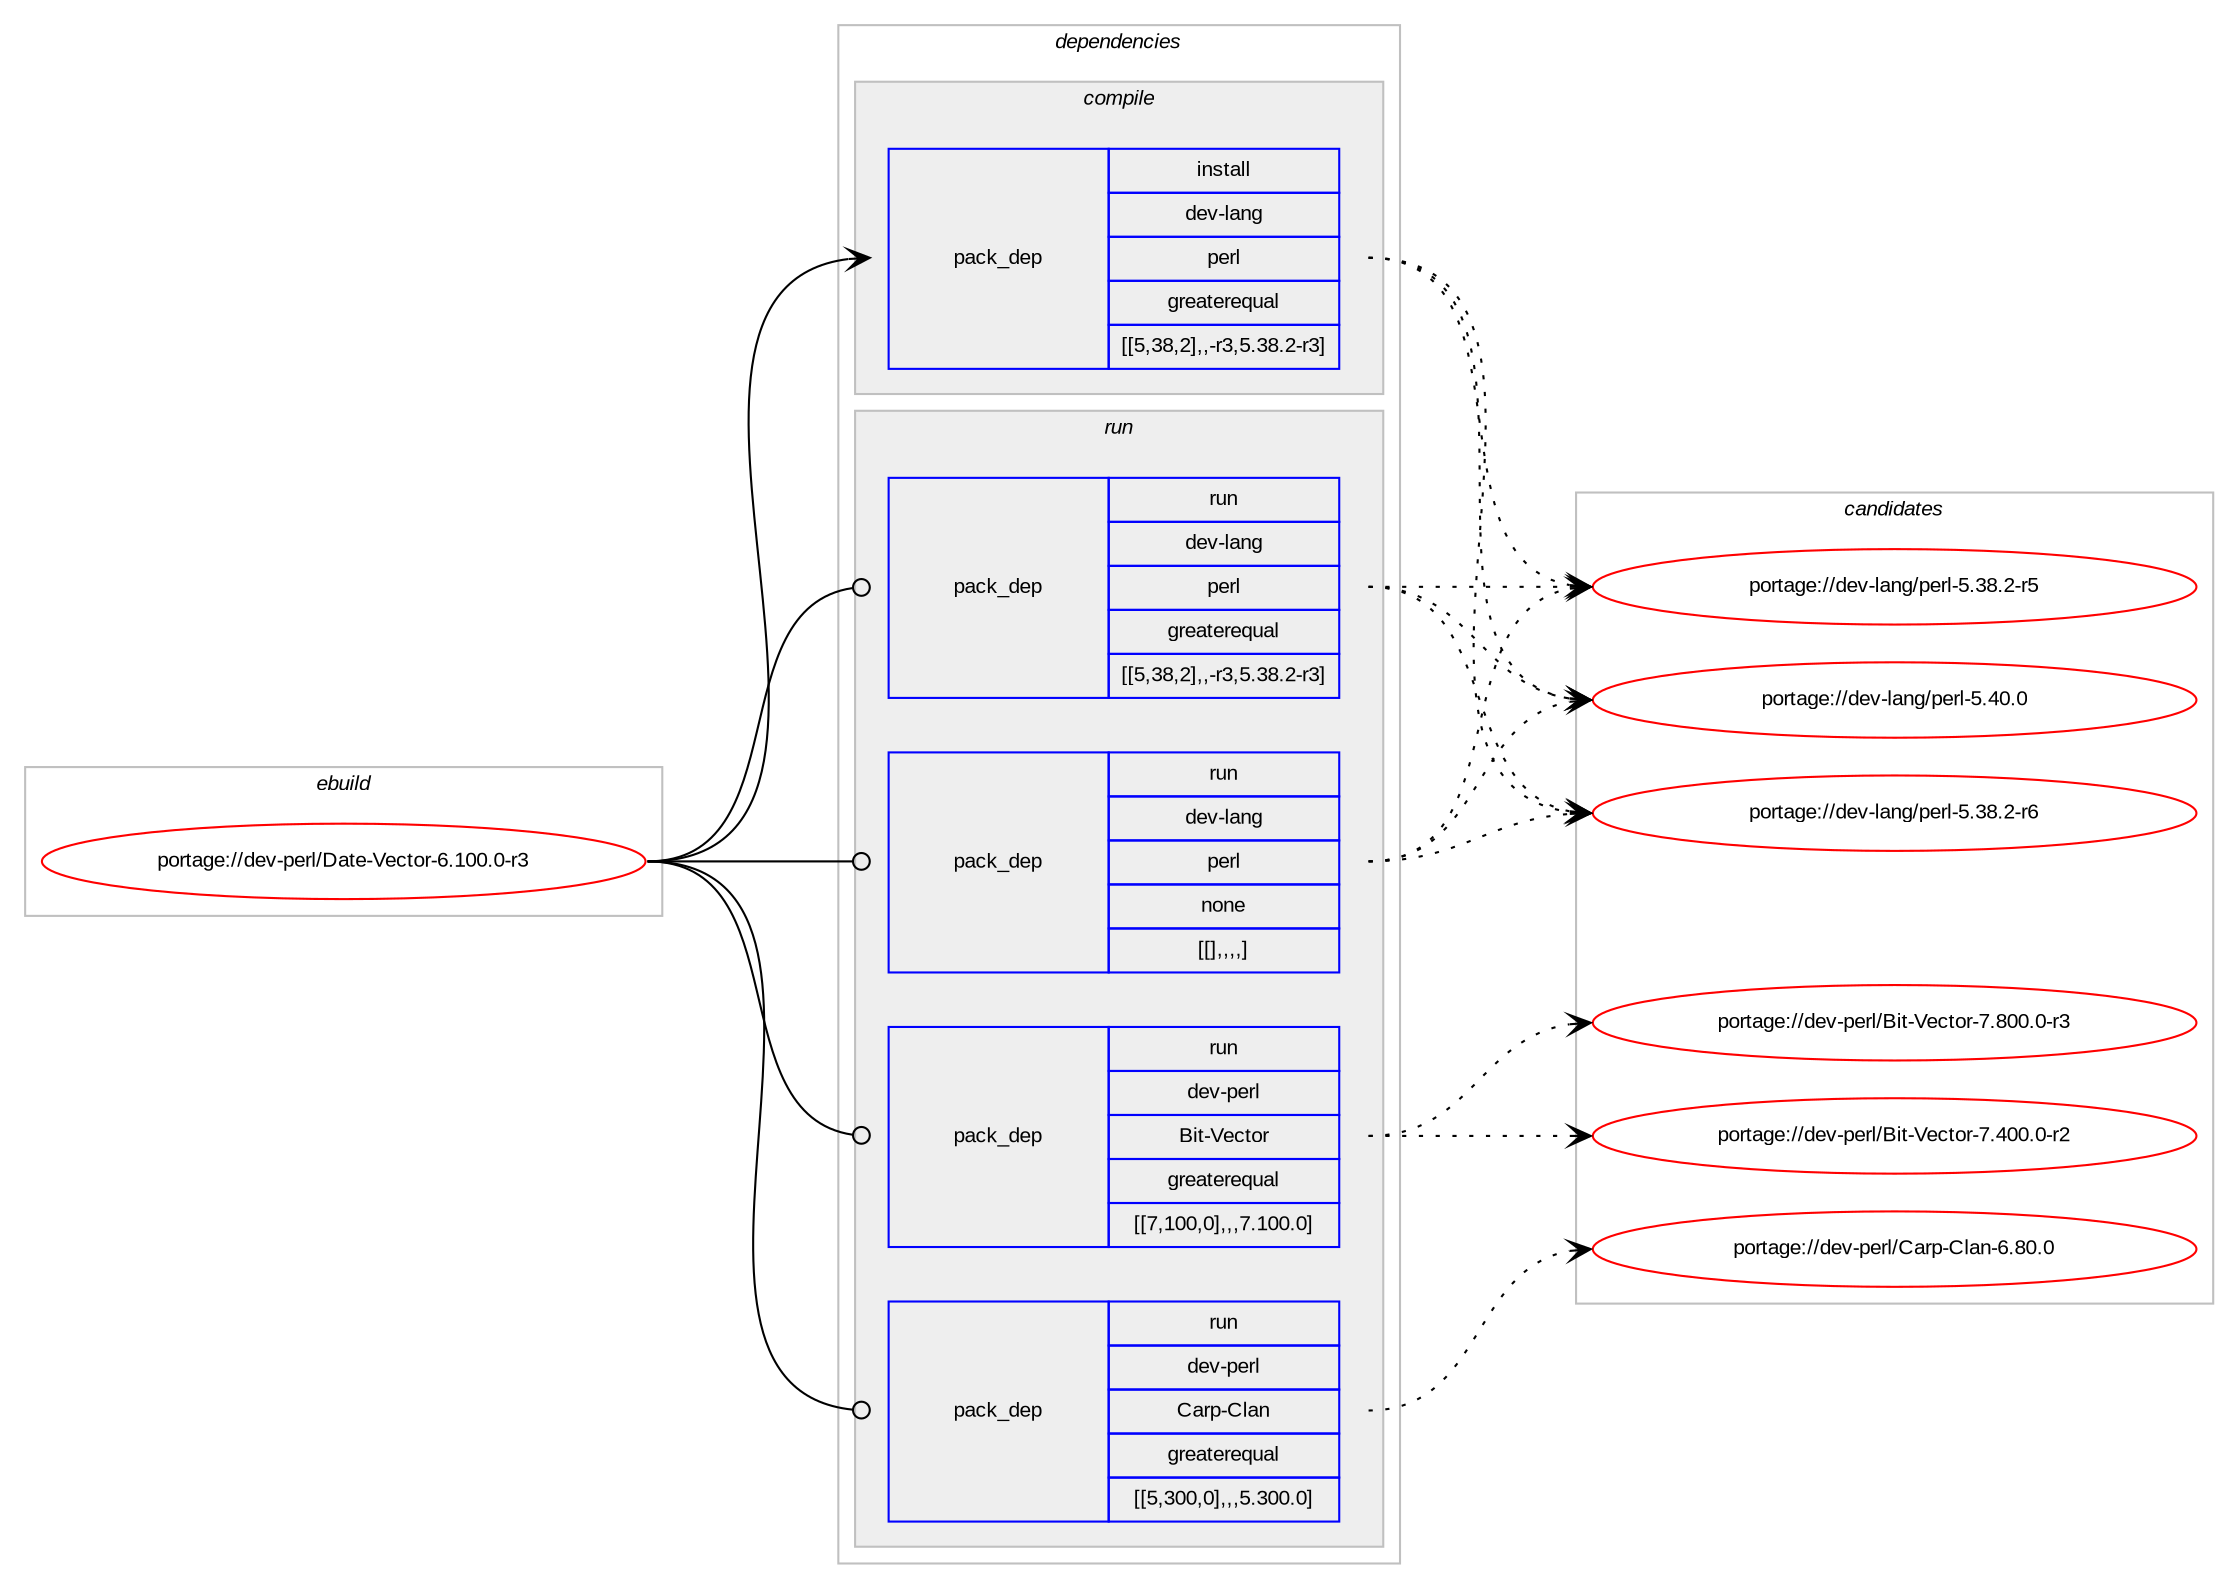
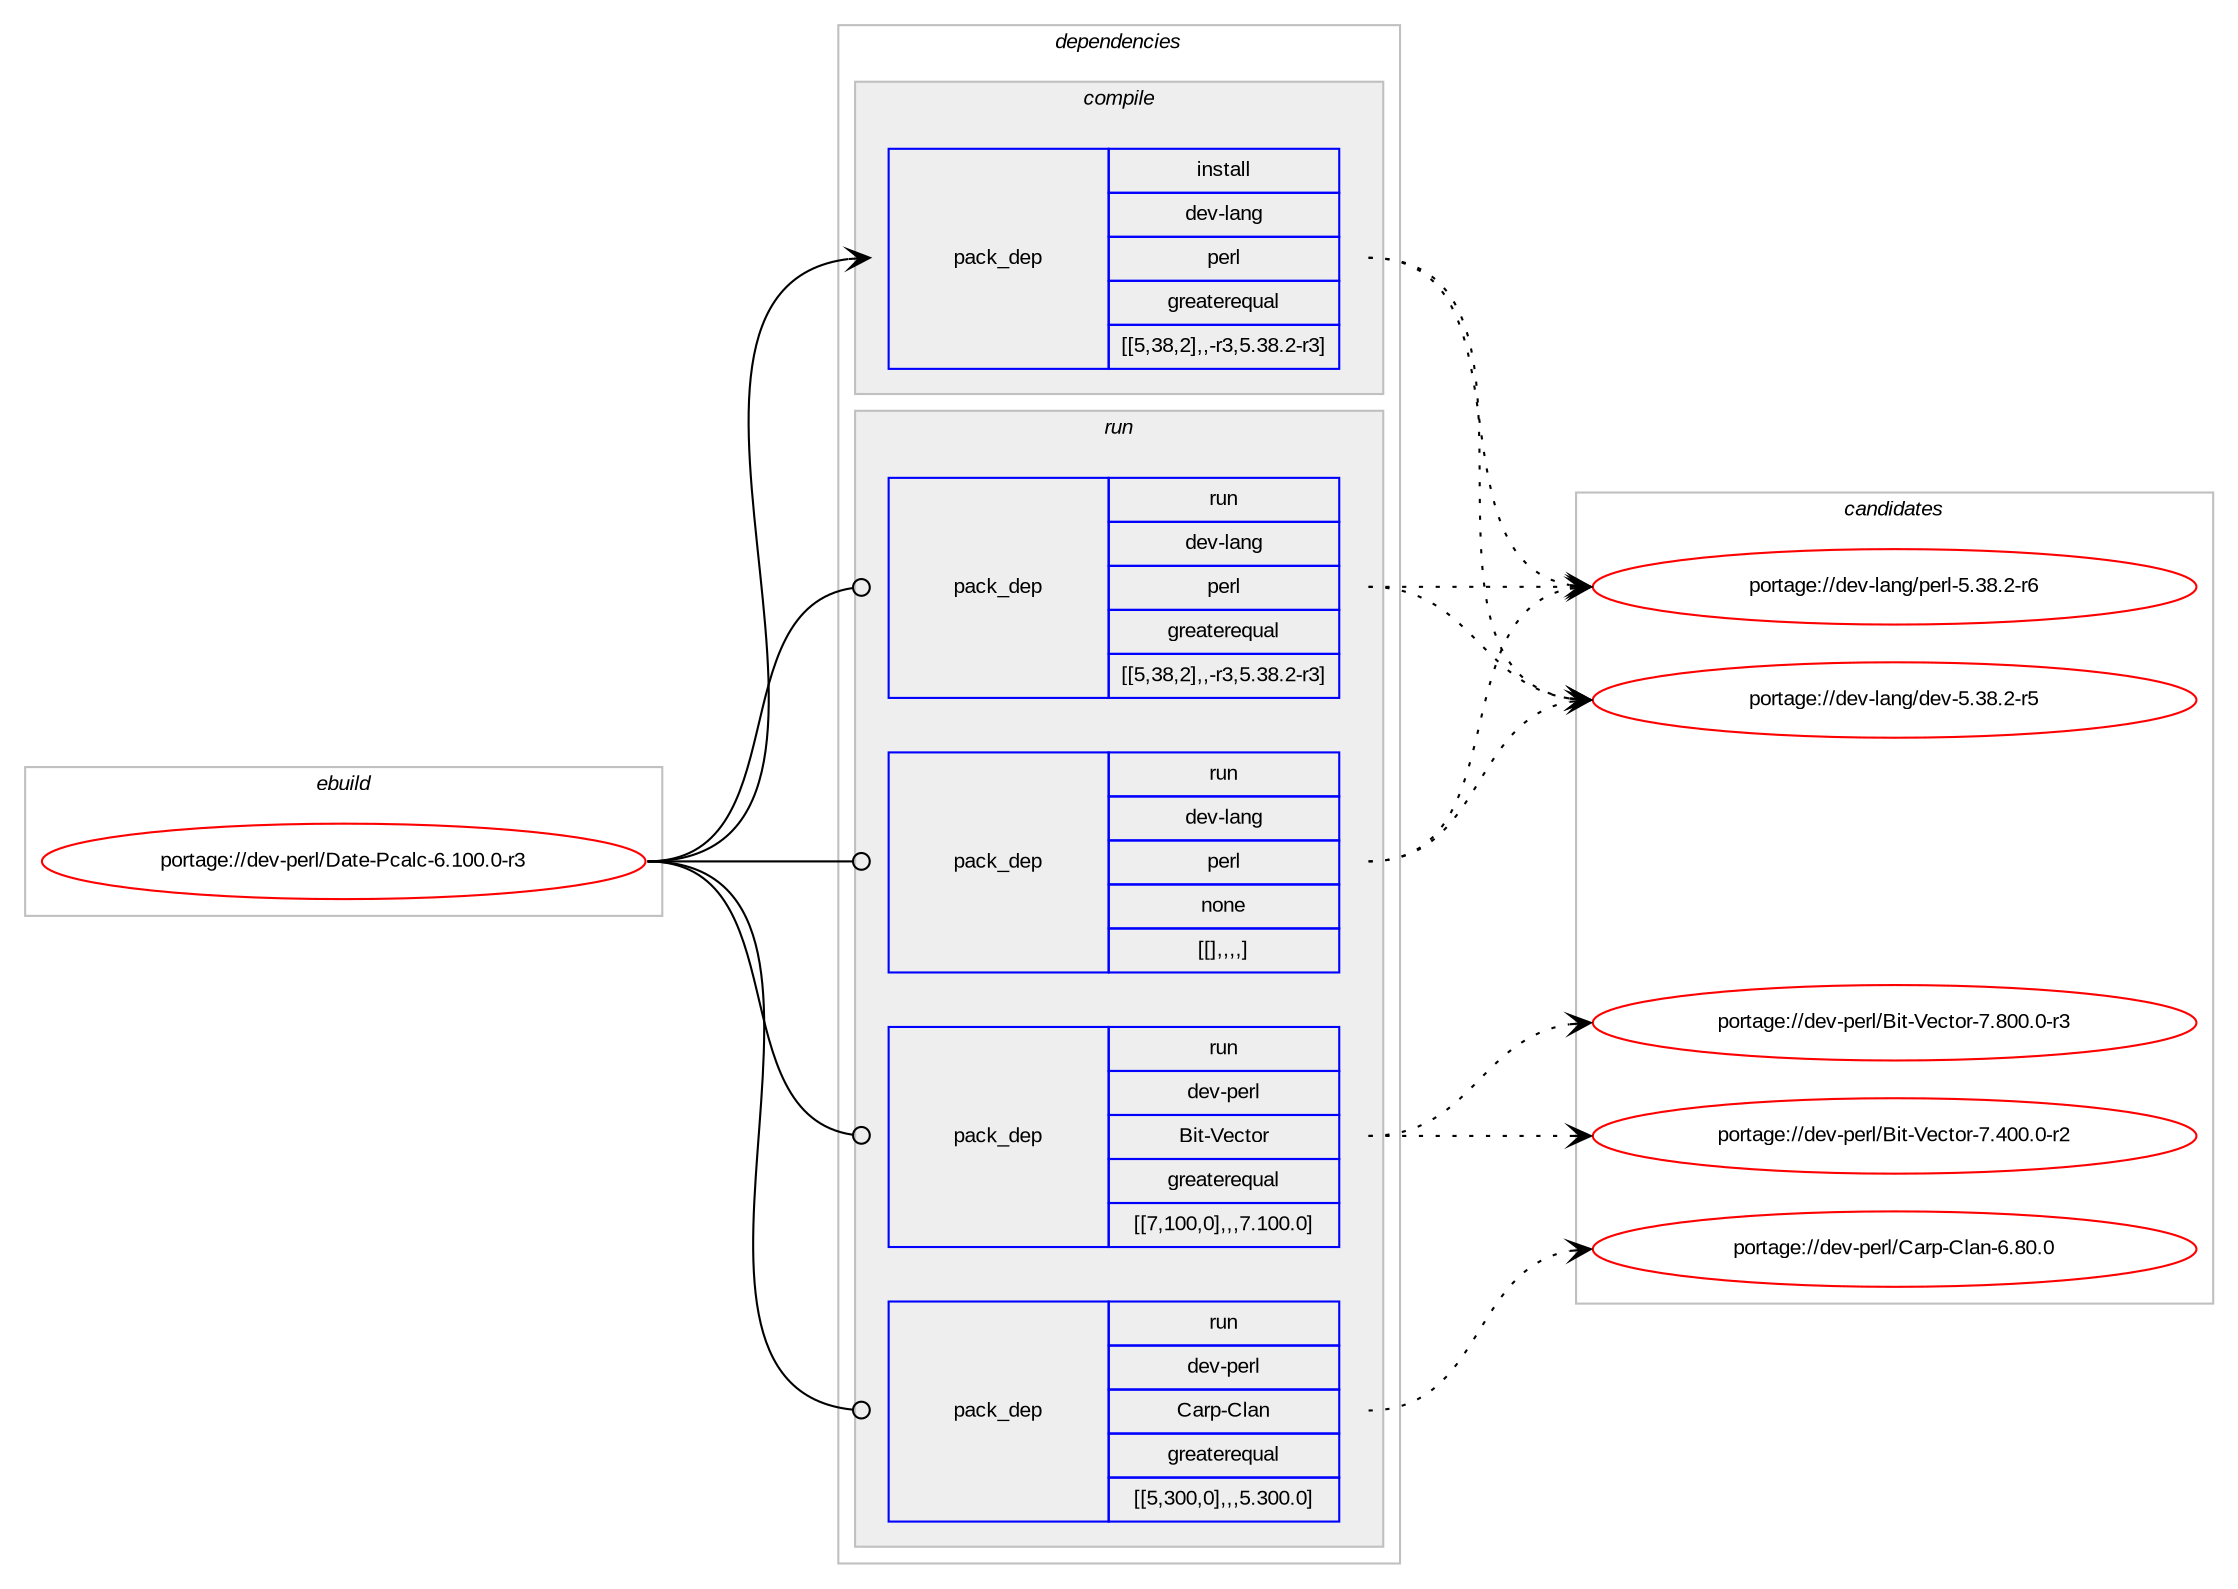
node "portage://dev-lang/perl-5.38.2-r5": label "portage://dev-lang/perl-5.38.2-r5" -> "portage://dev-lang/dev-5.38.2-r5"
node "portage://dev-lang/perl-5.40.0": removed
node "portage://dev-perl/Date-Vector-6.100.0-r3": label "portage://dev-perl/Date-Vector-6.100.0-r3" -> "portage://dev-perl/Date-Pcalc-6.100.0-r3"
